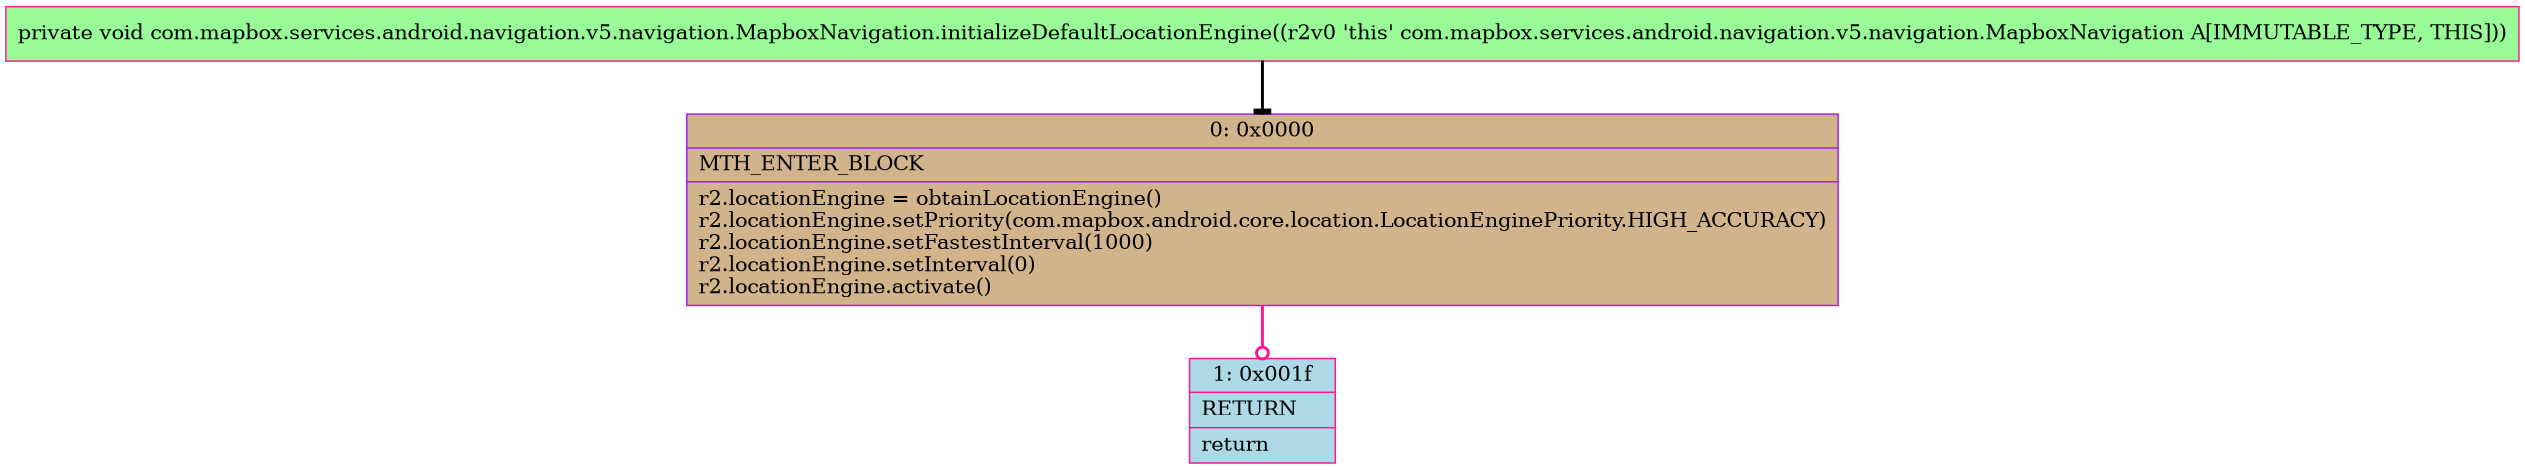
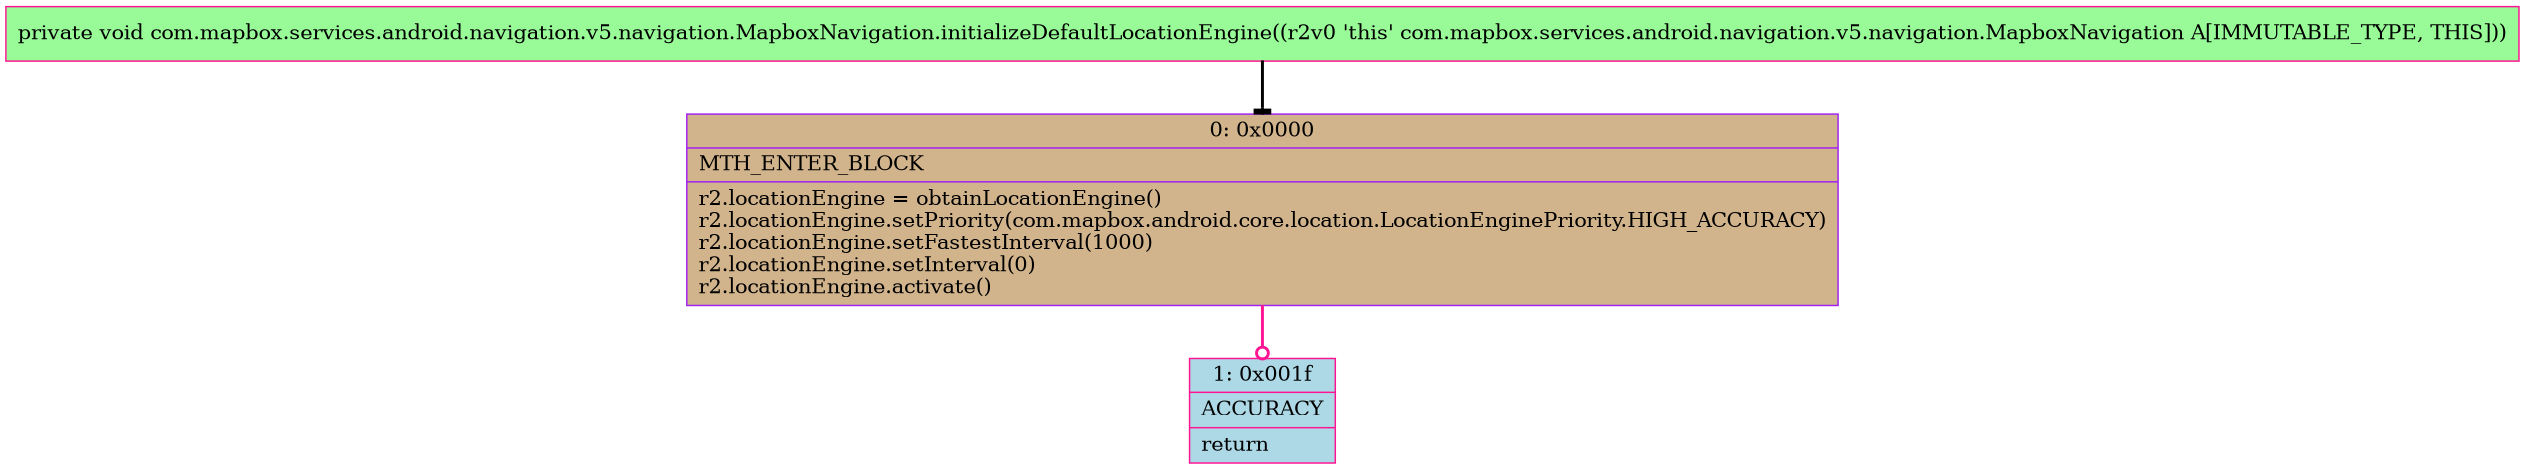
node "1: 0x001f": text "RETURN" -> "ACCURACY"
